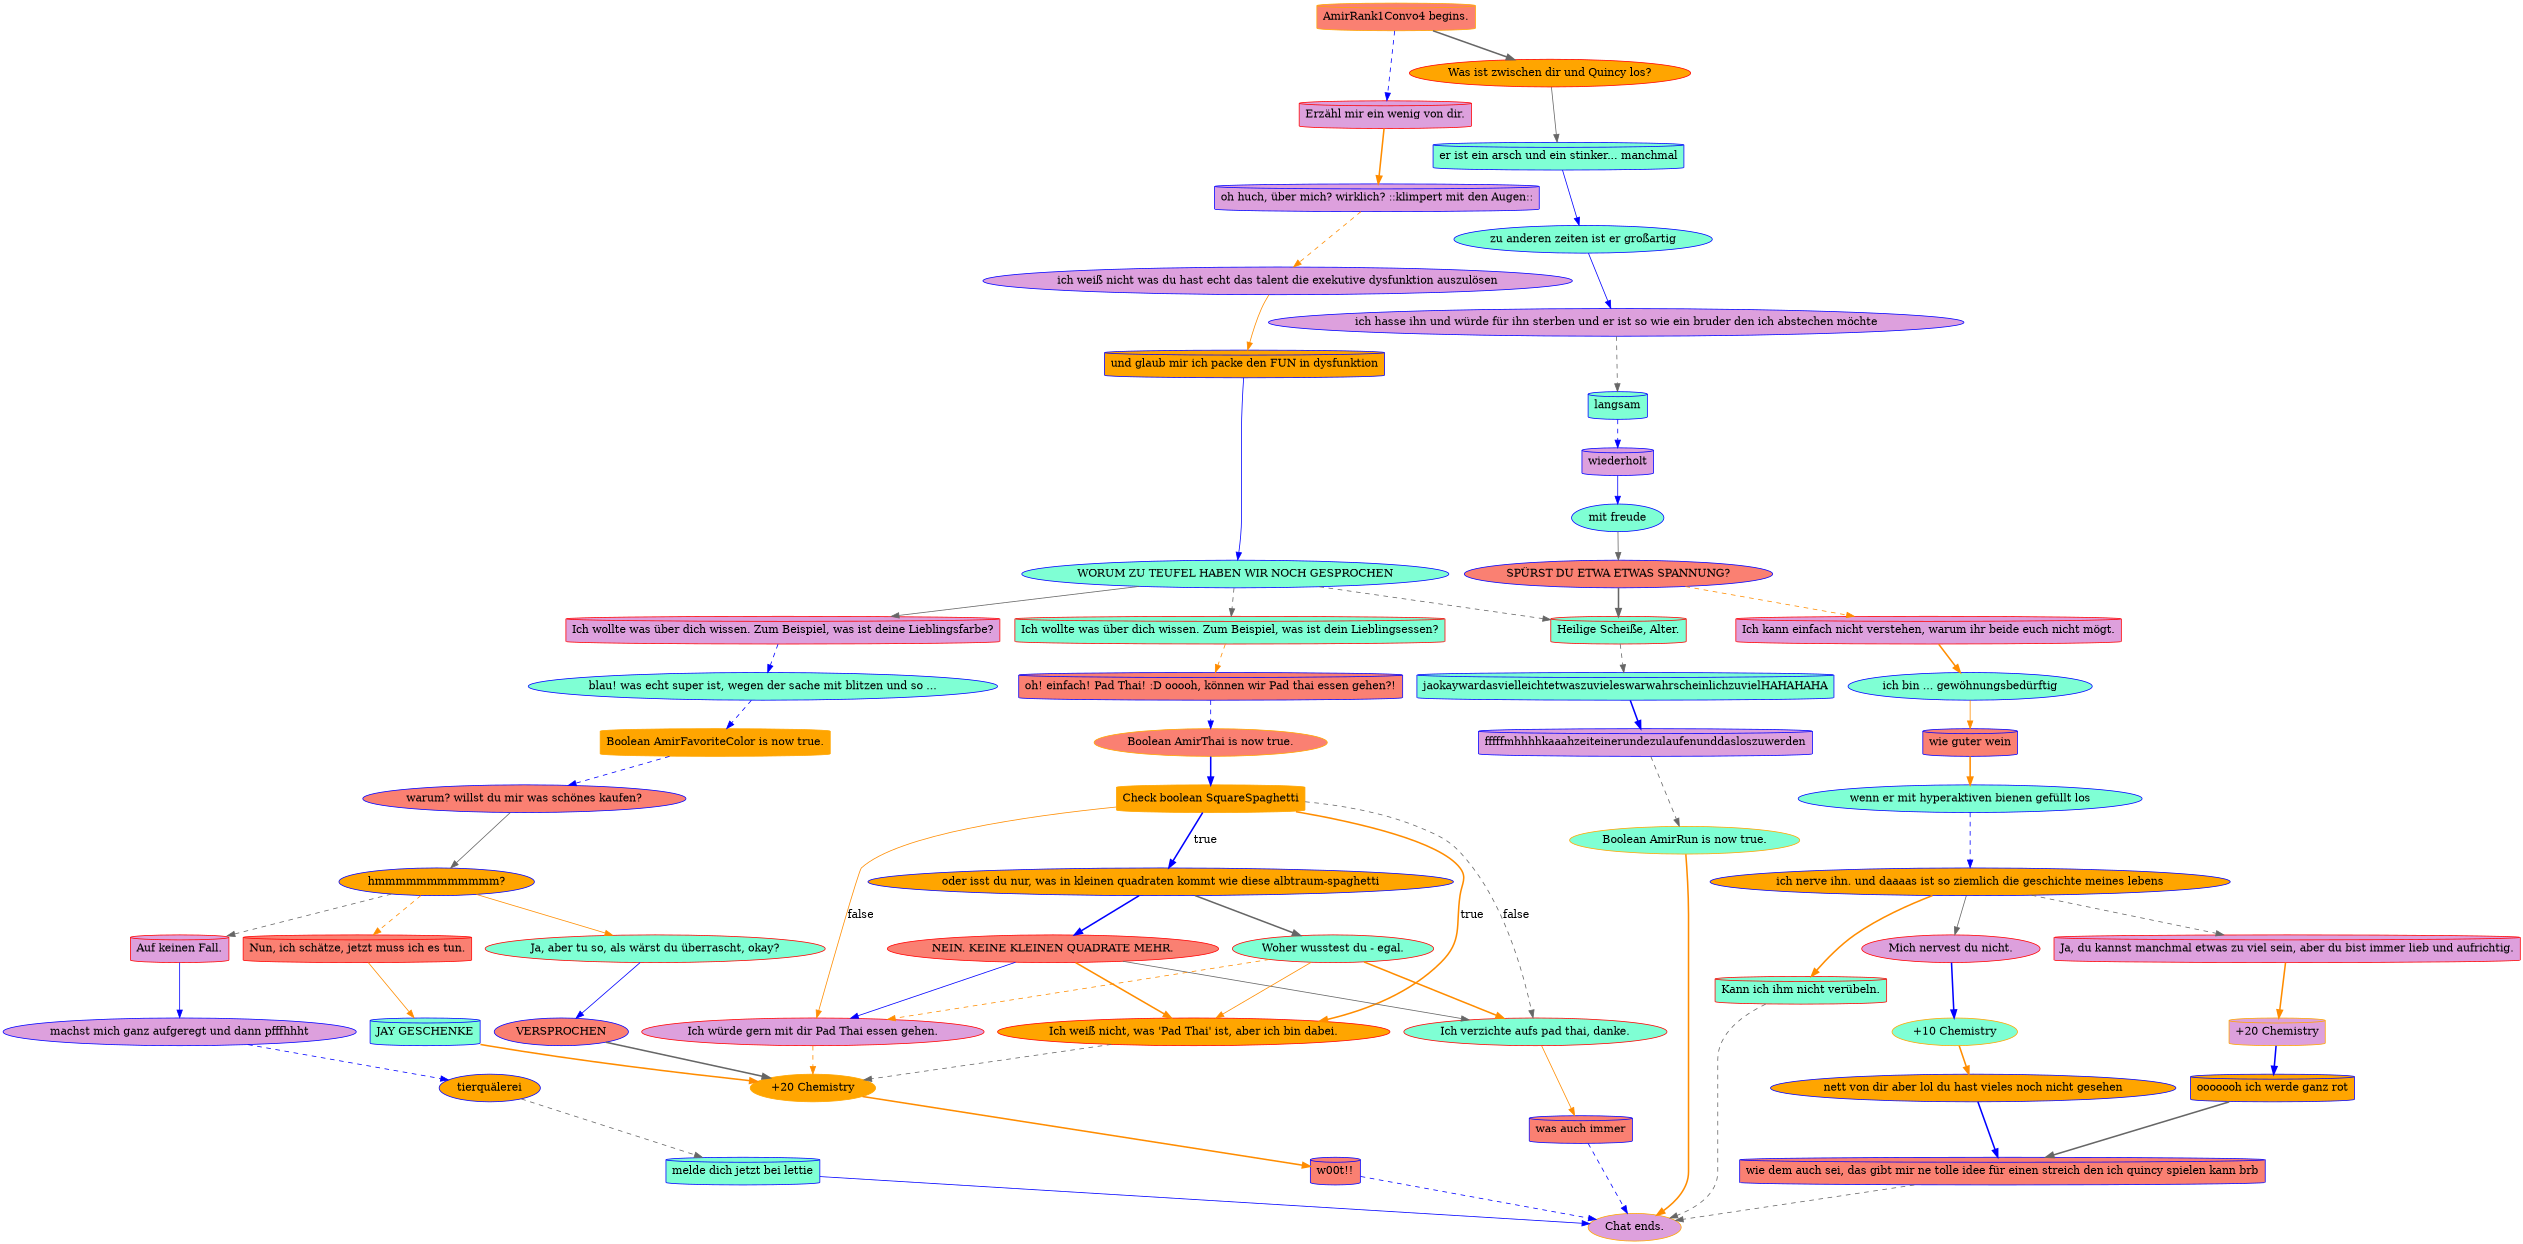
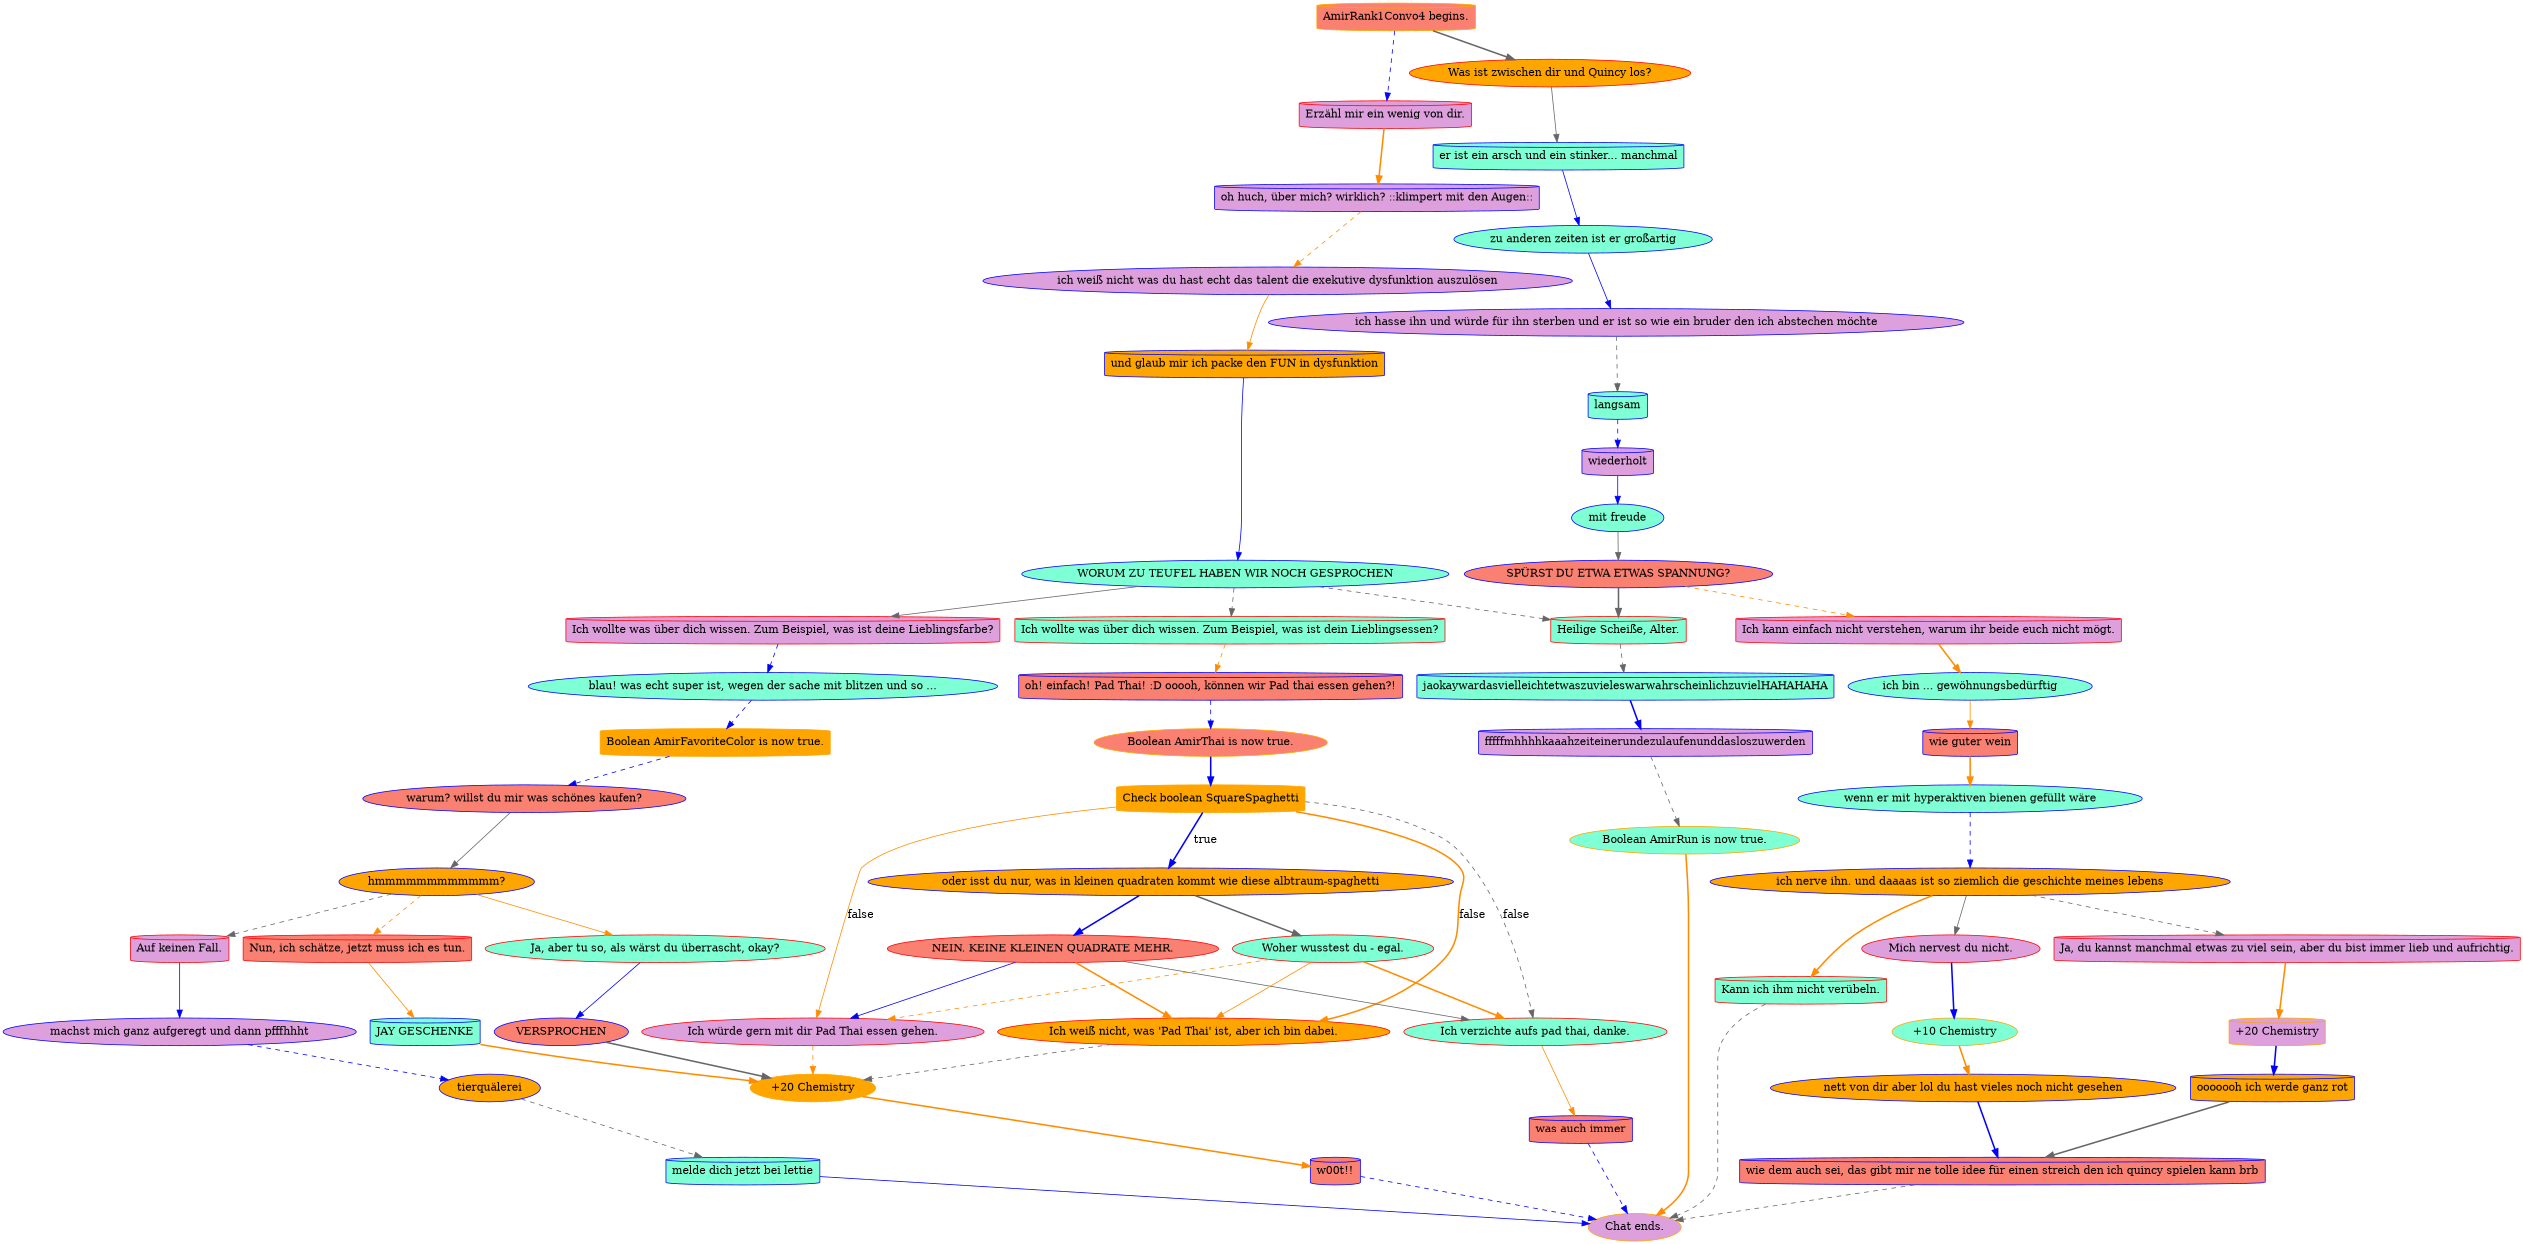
node "wenn er mit hyperaktiven bienen gefüllt los": label "wenn er mit hyperaktiven bienen gefüllt los" -> "wenn er mit hyperaktiven bienen gefüllt wäre"
edge "Check boolean SquareSpaghetti" -> "Ich weiß nicht, was 'Pad Thai' ist, aber ich bin dabei.": label "true" -> "false"
